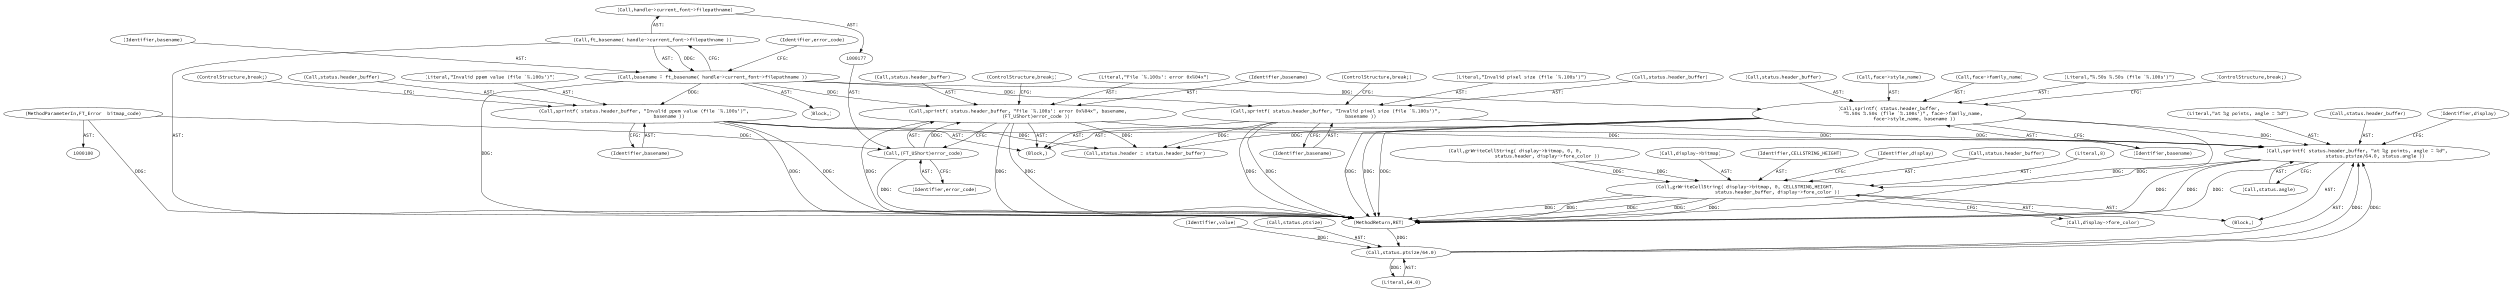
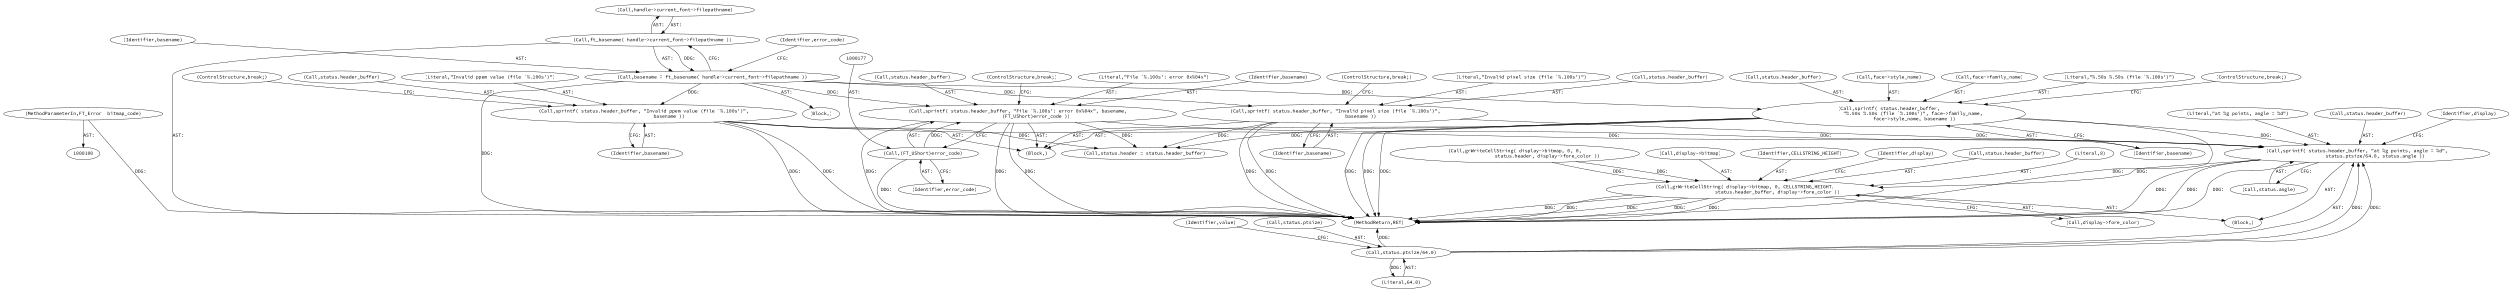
edge "(Call,handle->current_font->filepathname)" -> "1000177": now "(Call,handle->current_font->filepathname)" -> "(Call,ft_basename( handle->current_font->filepathname ))"
edge "(MethodParameterIn,FT_Error  bitmap_code)" -> "(Call,(FT_UShort)error_code)": removed, label "DDG:"
edge "(MethodReturn,RET)" -> "(Call,status.ptsize/64.0)": reversed
edge "(Identifier,value)" -> "(Call,status.ptsize/64.0)": label "DDG: " -> "CFG: "
